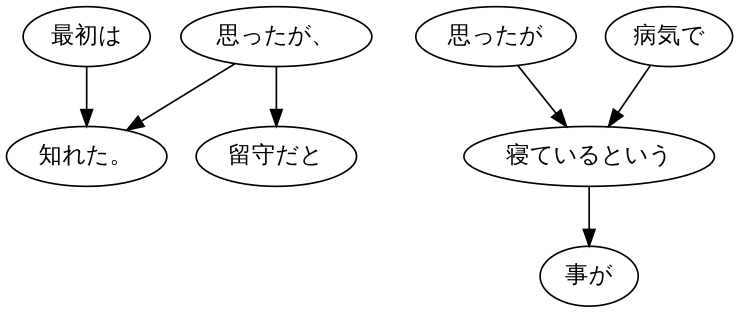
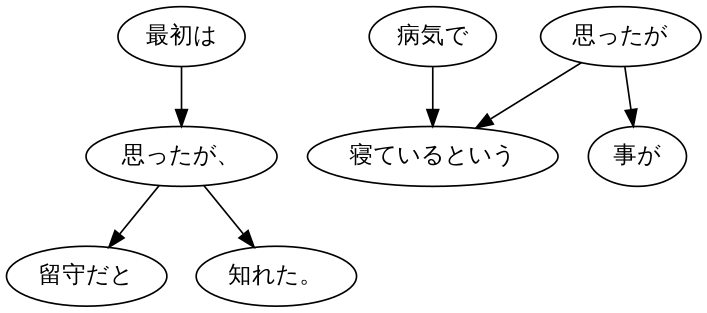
edge "最初は" -> "知れた。": now "最初は" -> "思ったが、"
edge "寝ているという" -> "事が": now "思ったが" -> "事が"
